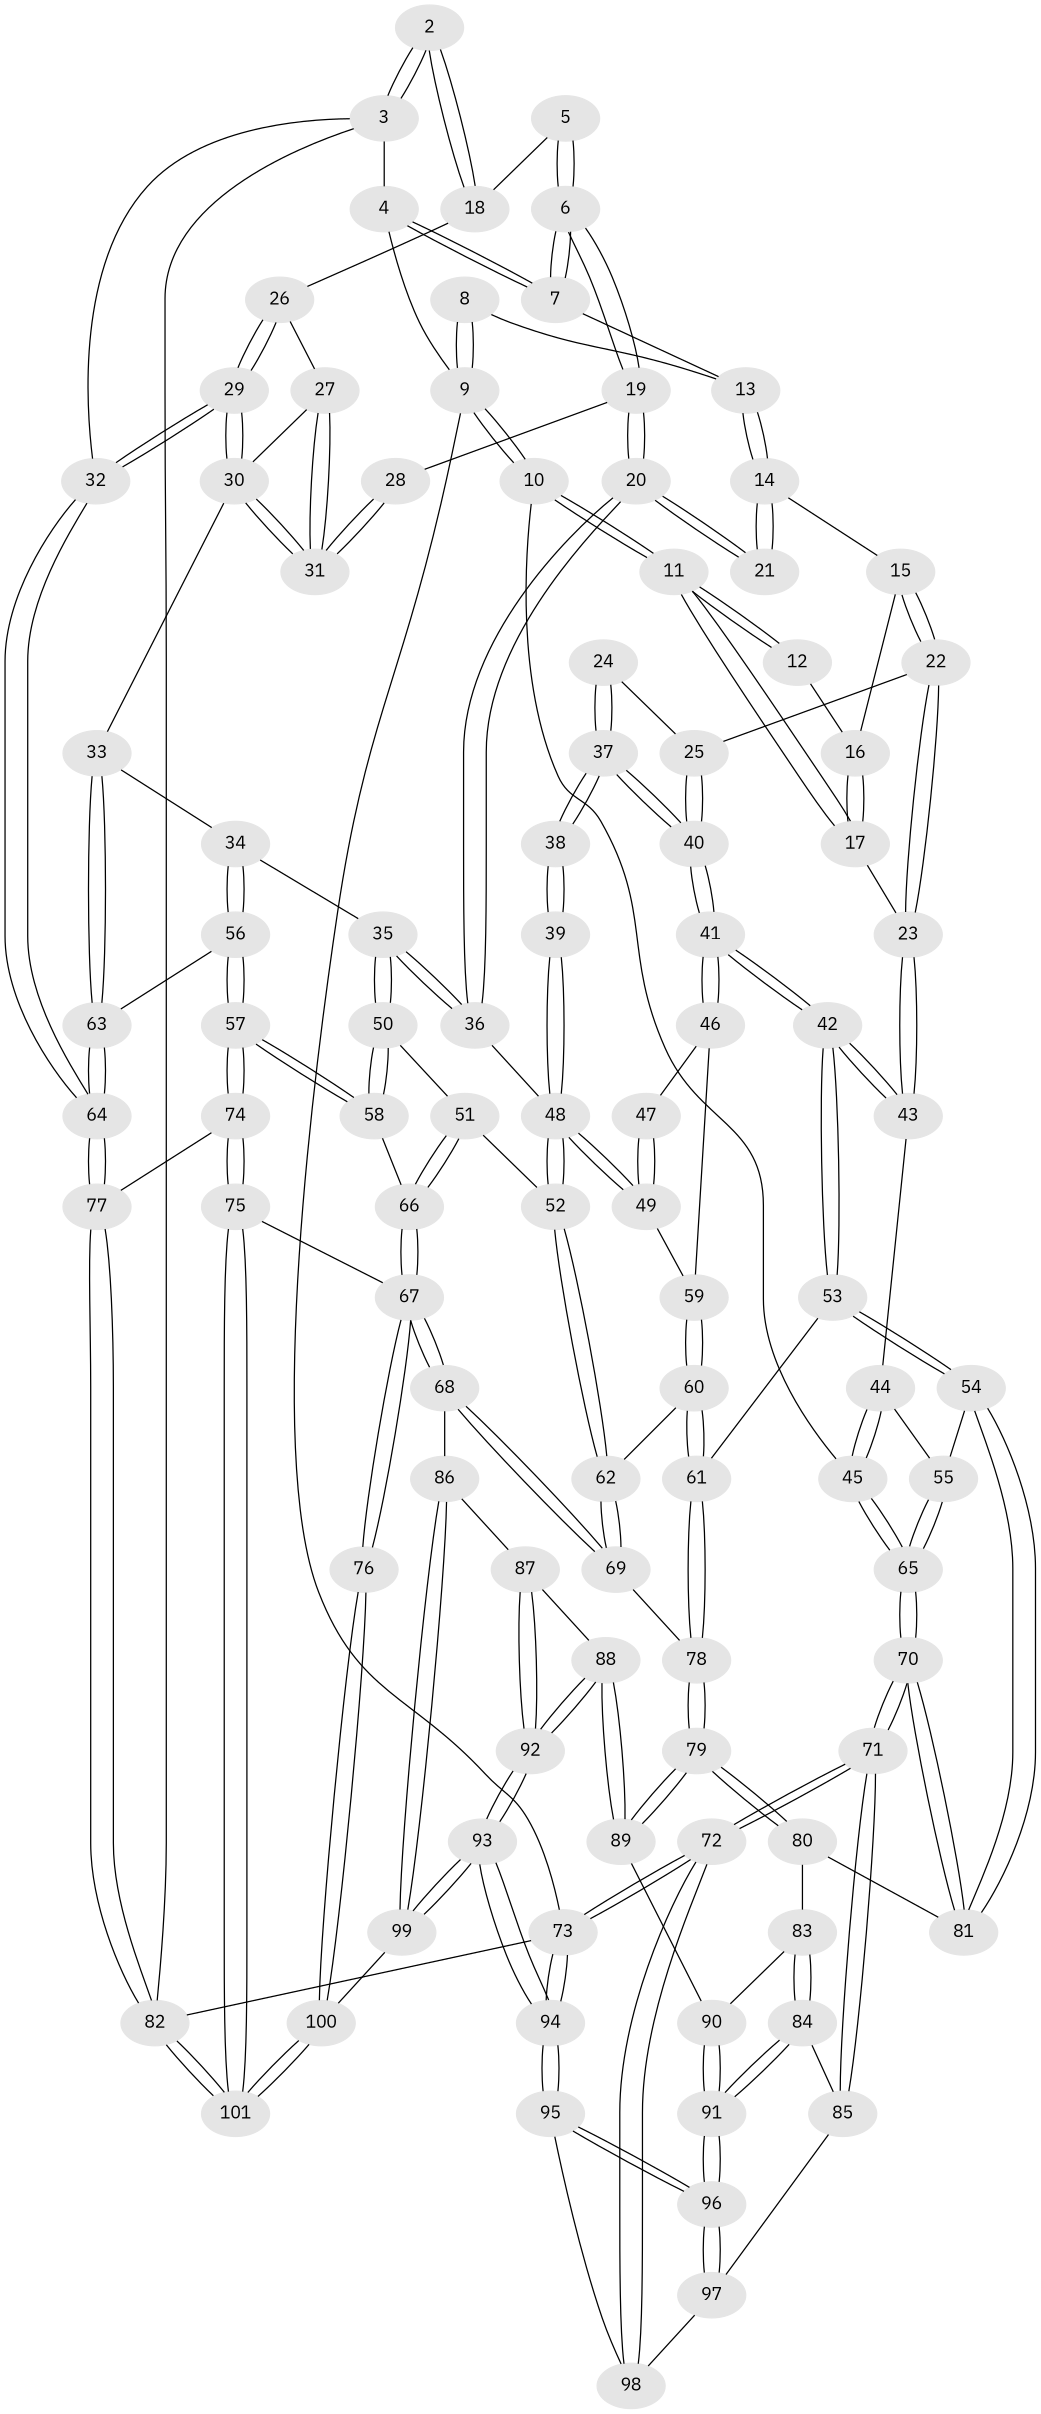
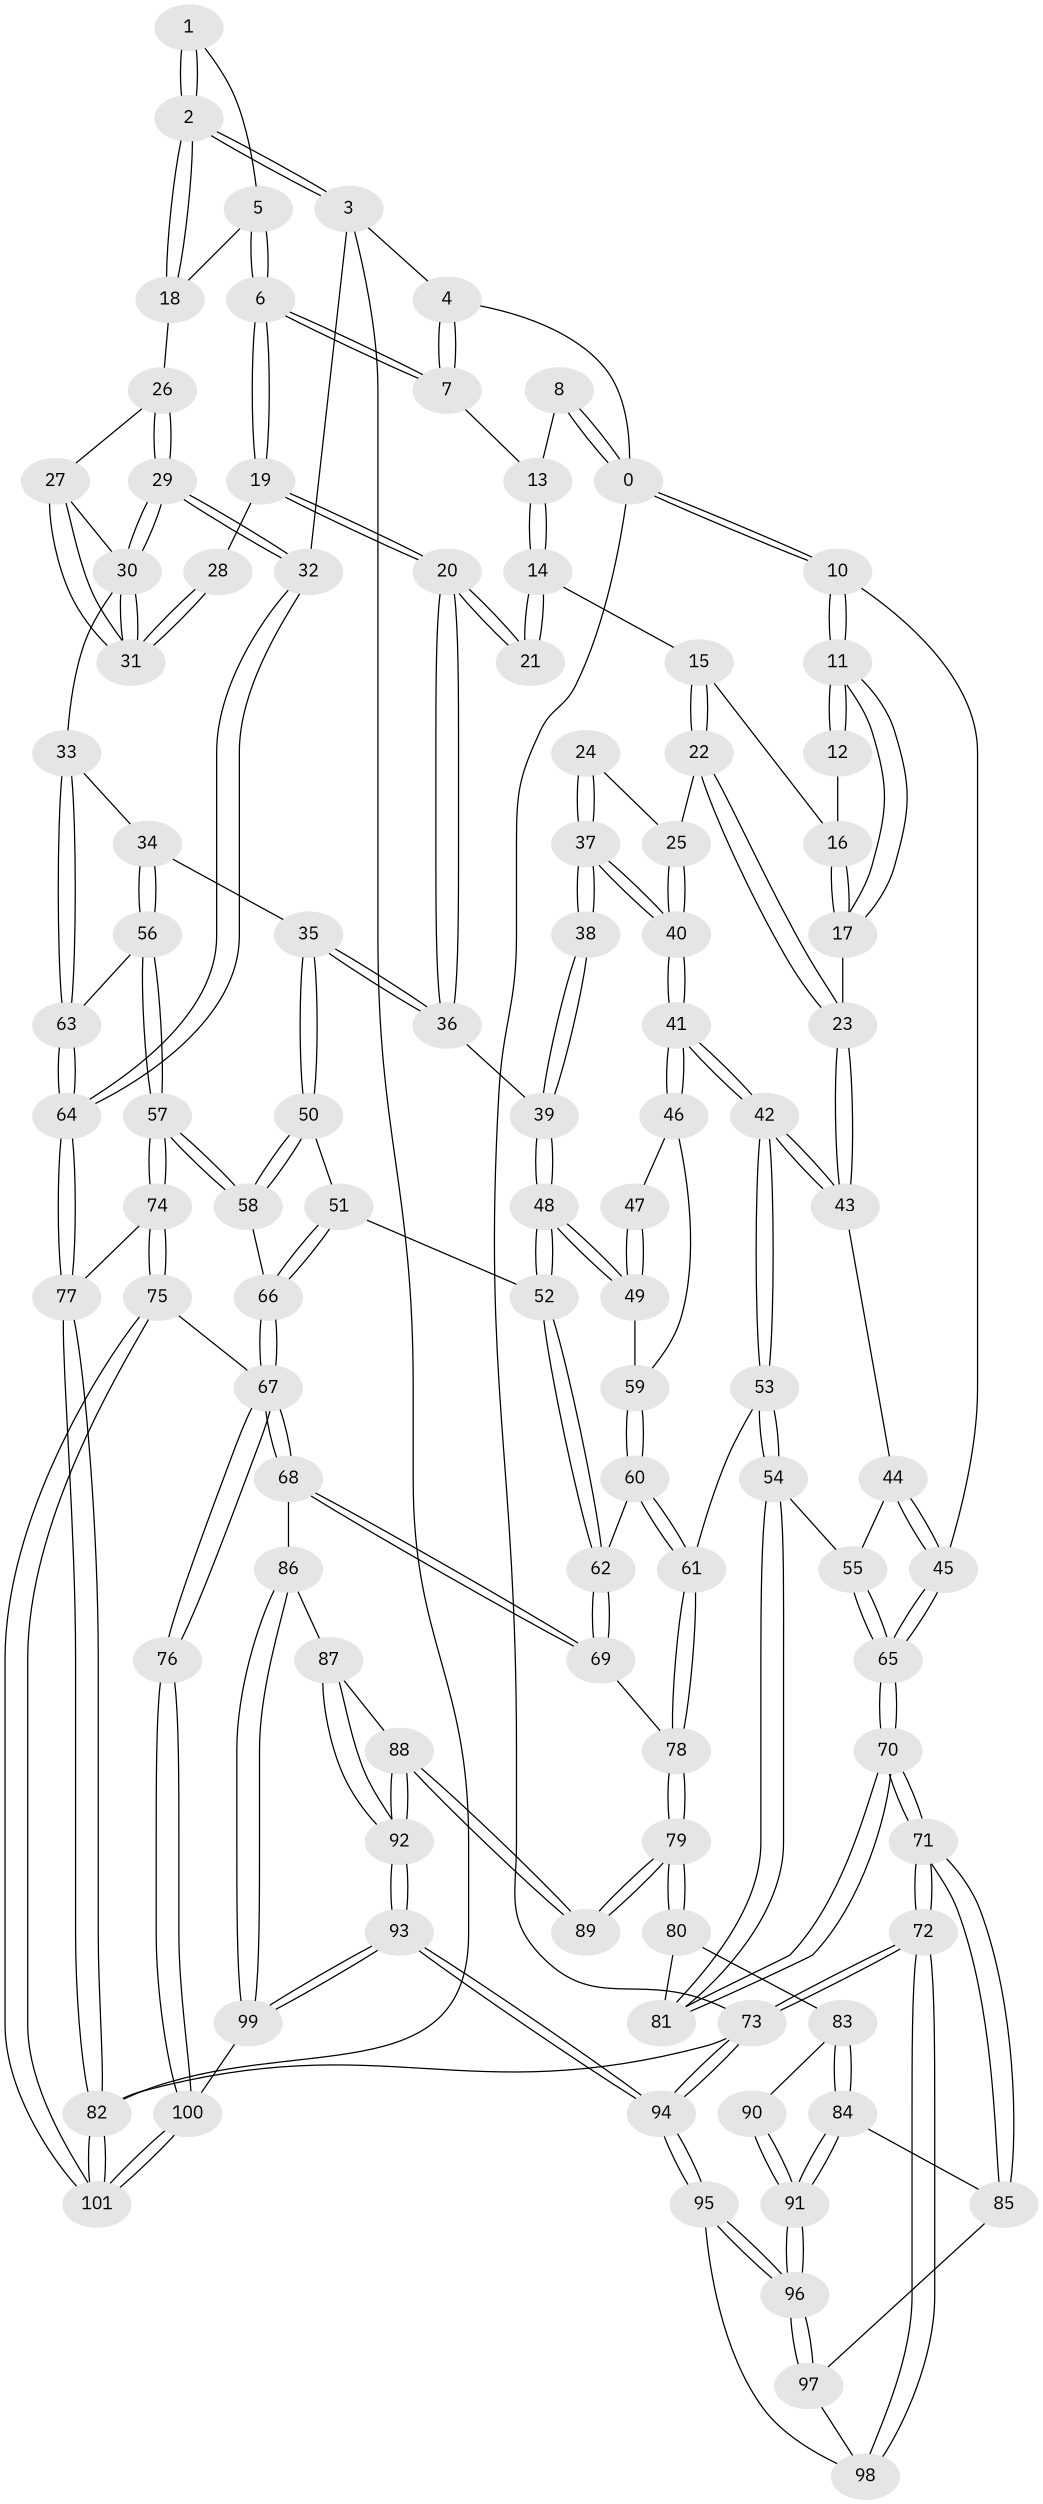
node "1": added
node "9": label "9" -> "0"
edge "36" -- "48": now "36" -- "39"
edge "89" -- "90": removed
